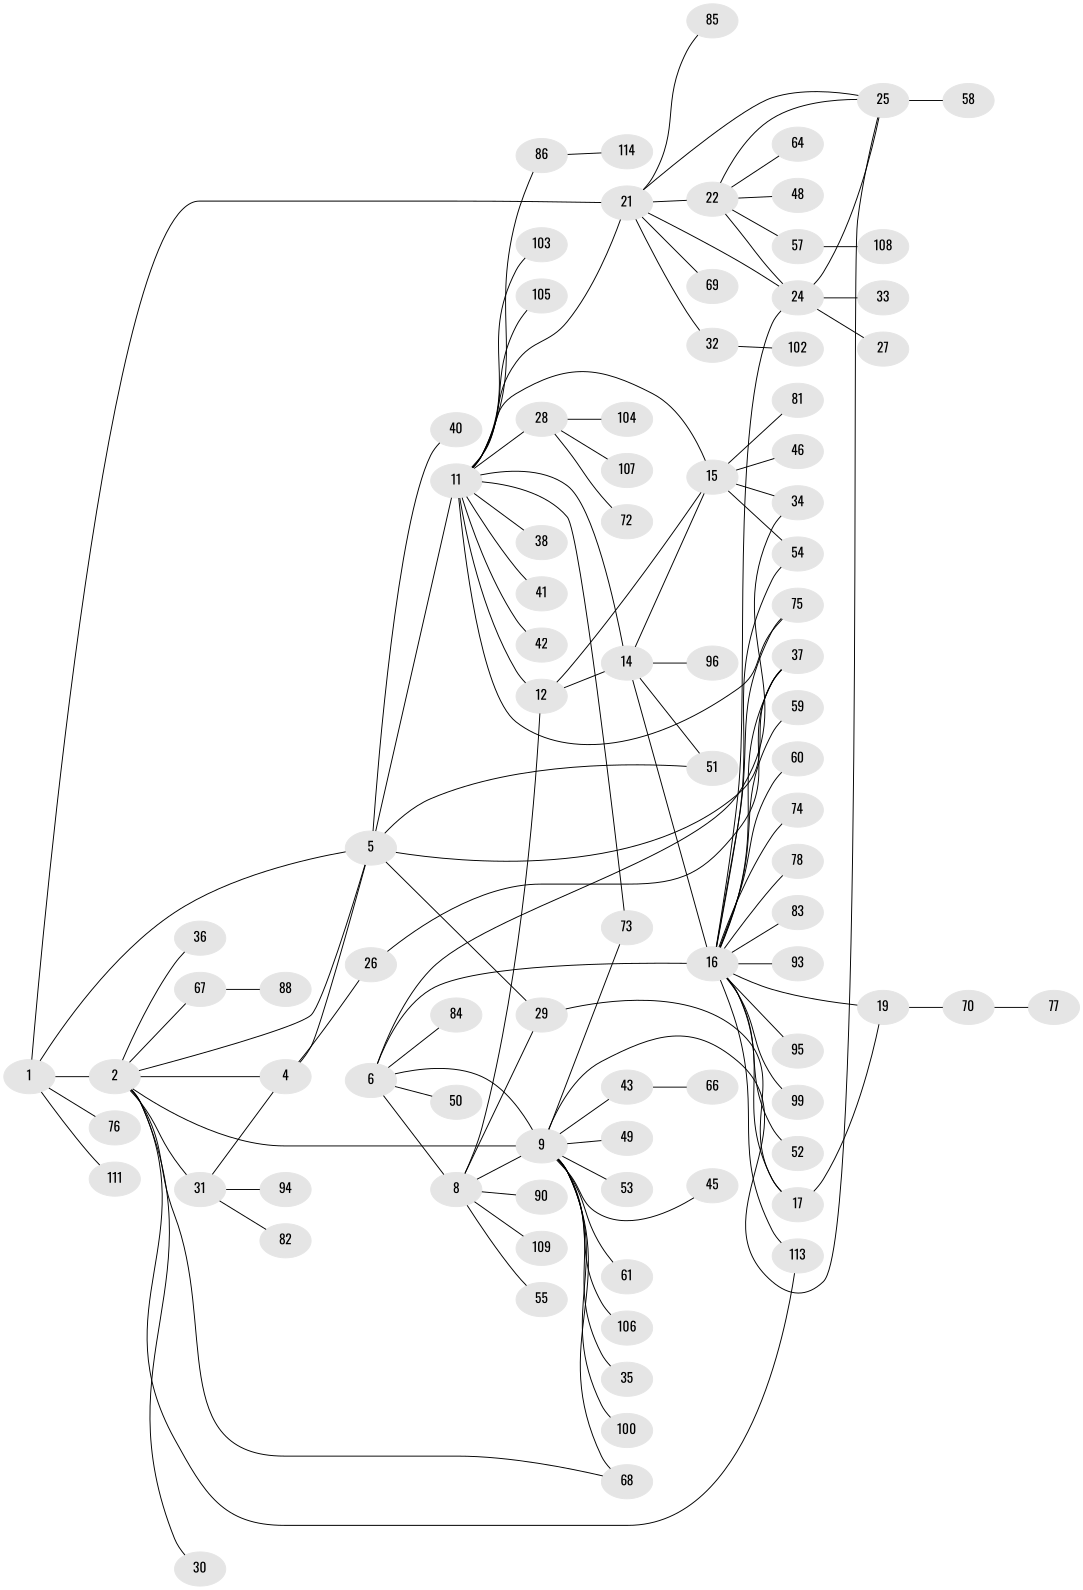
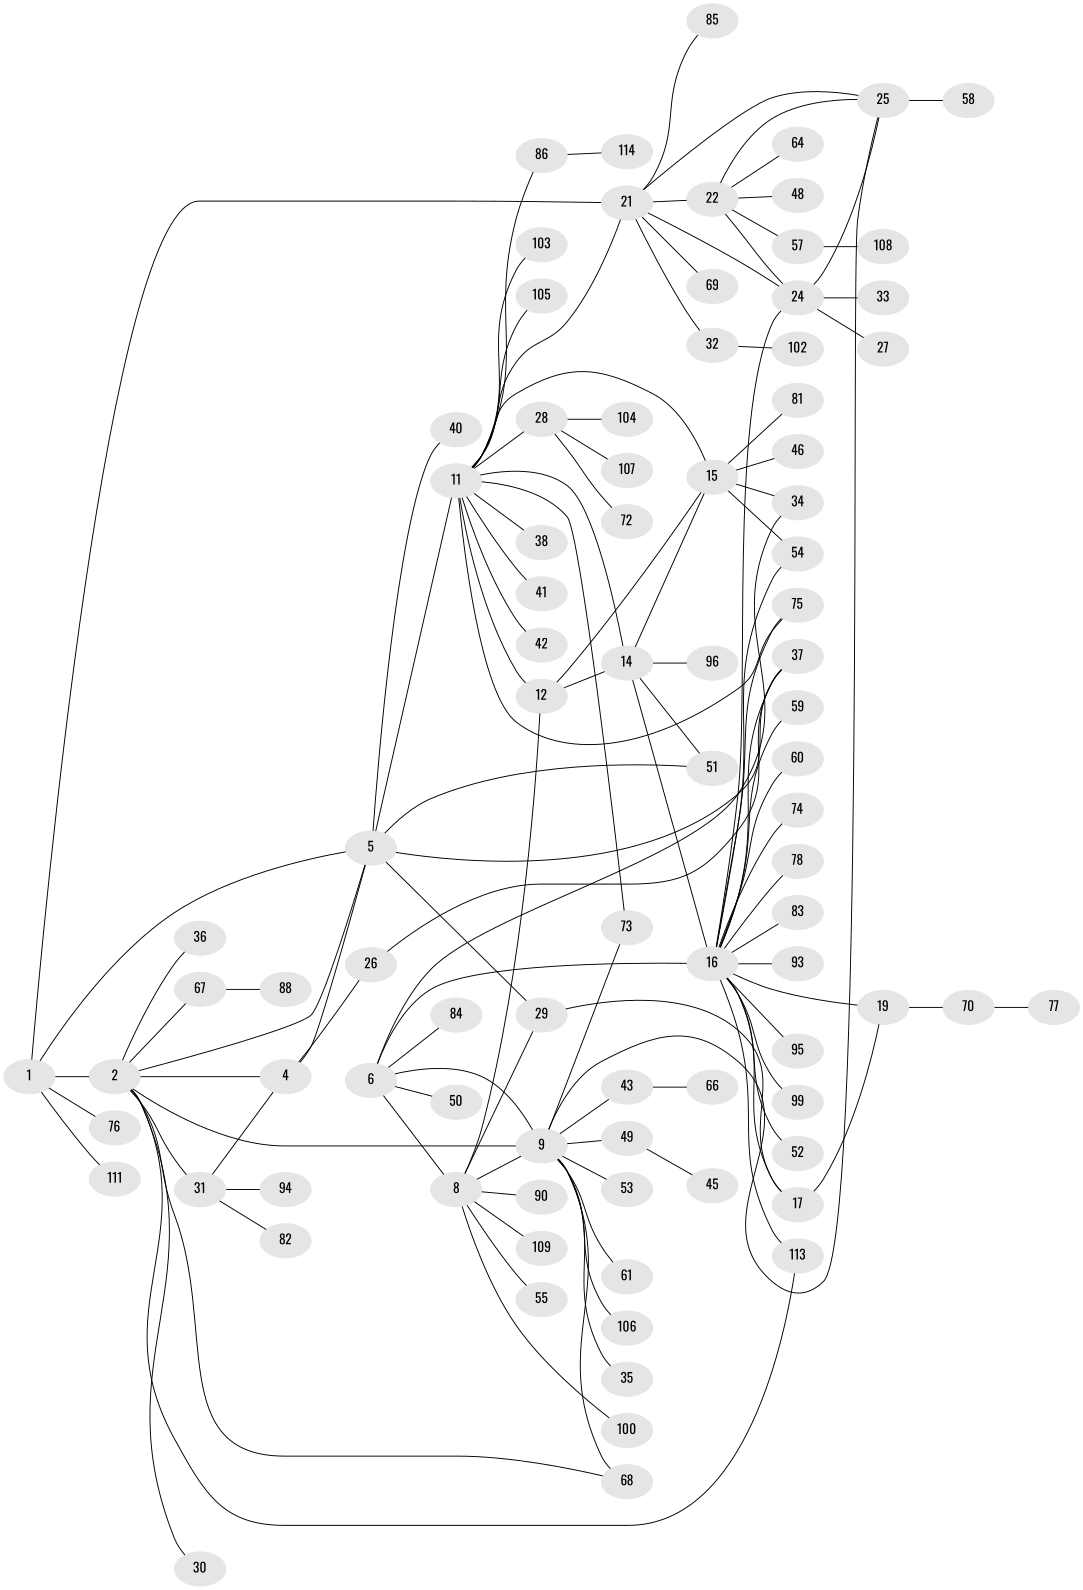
edge "9" -- "45": now "49" -- "45"
edge "9" -- "100": now "8" -- "100"
